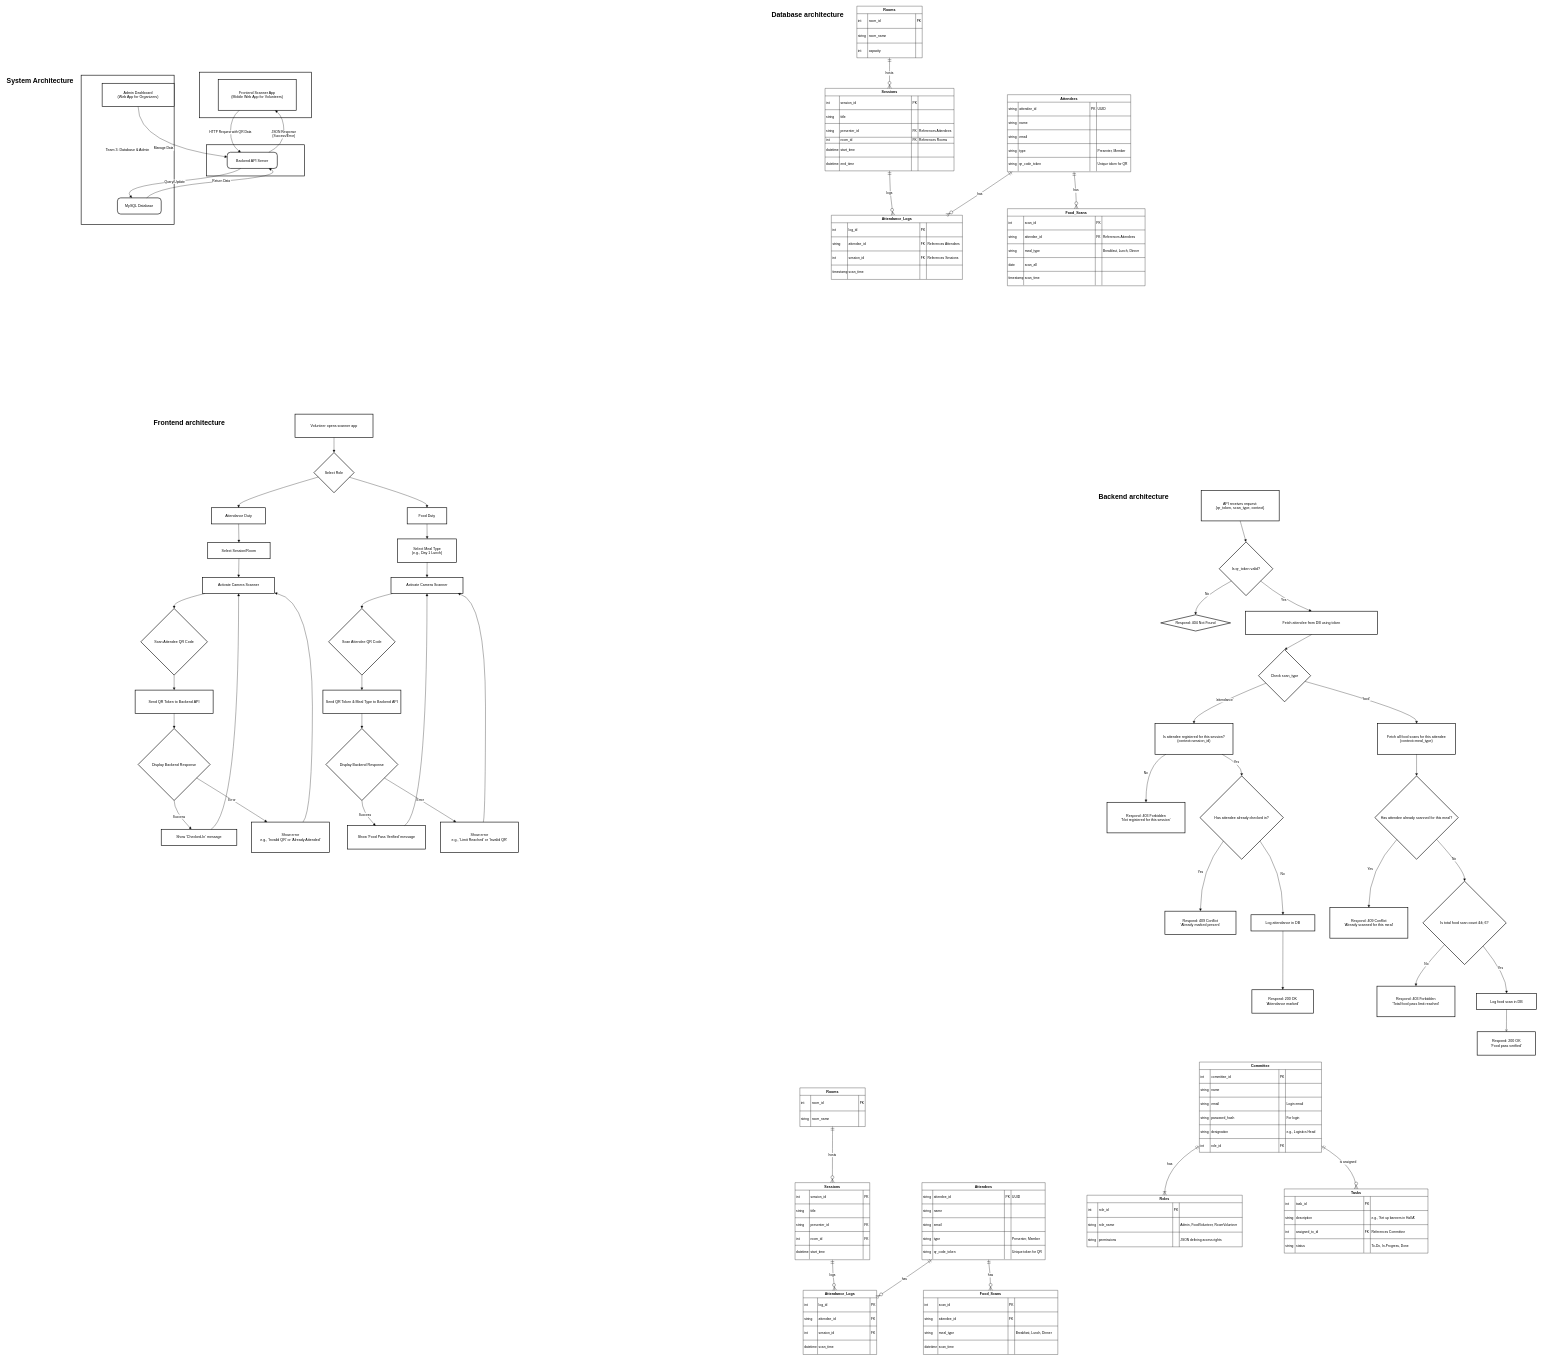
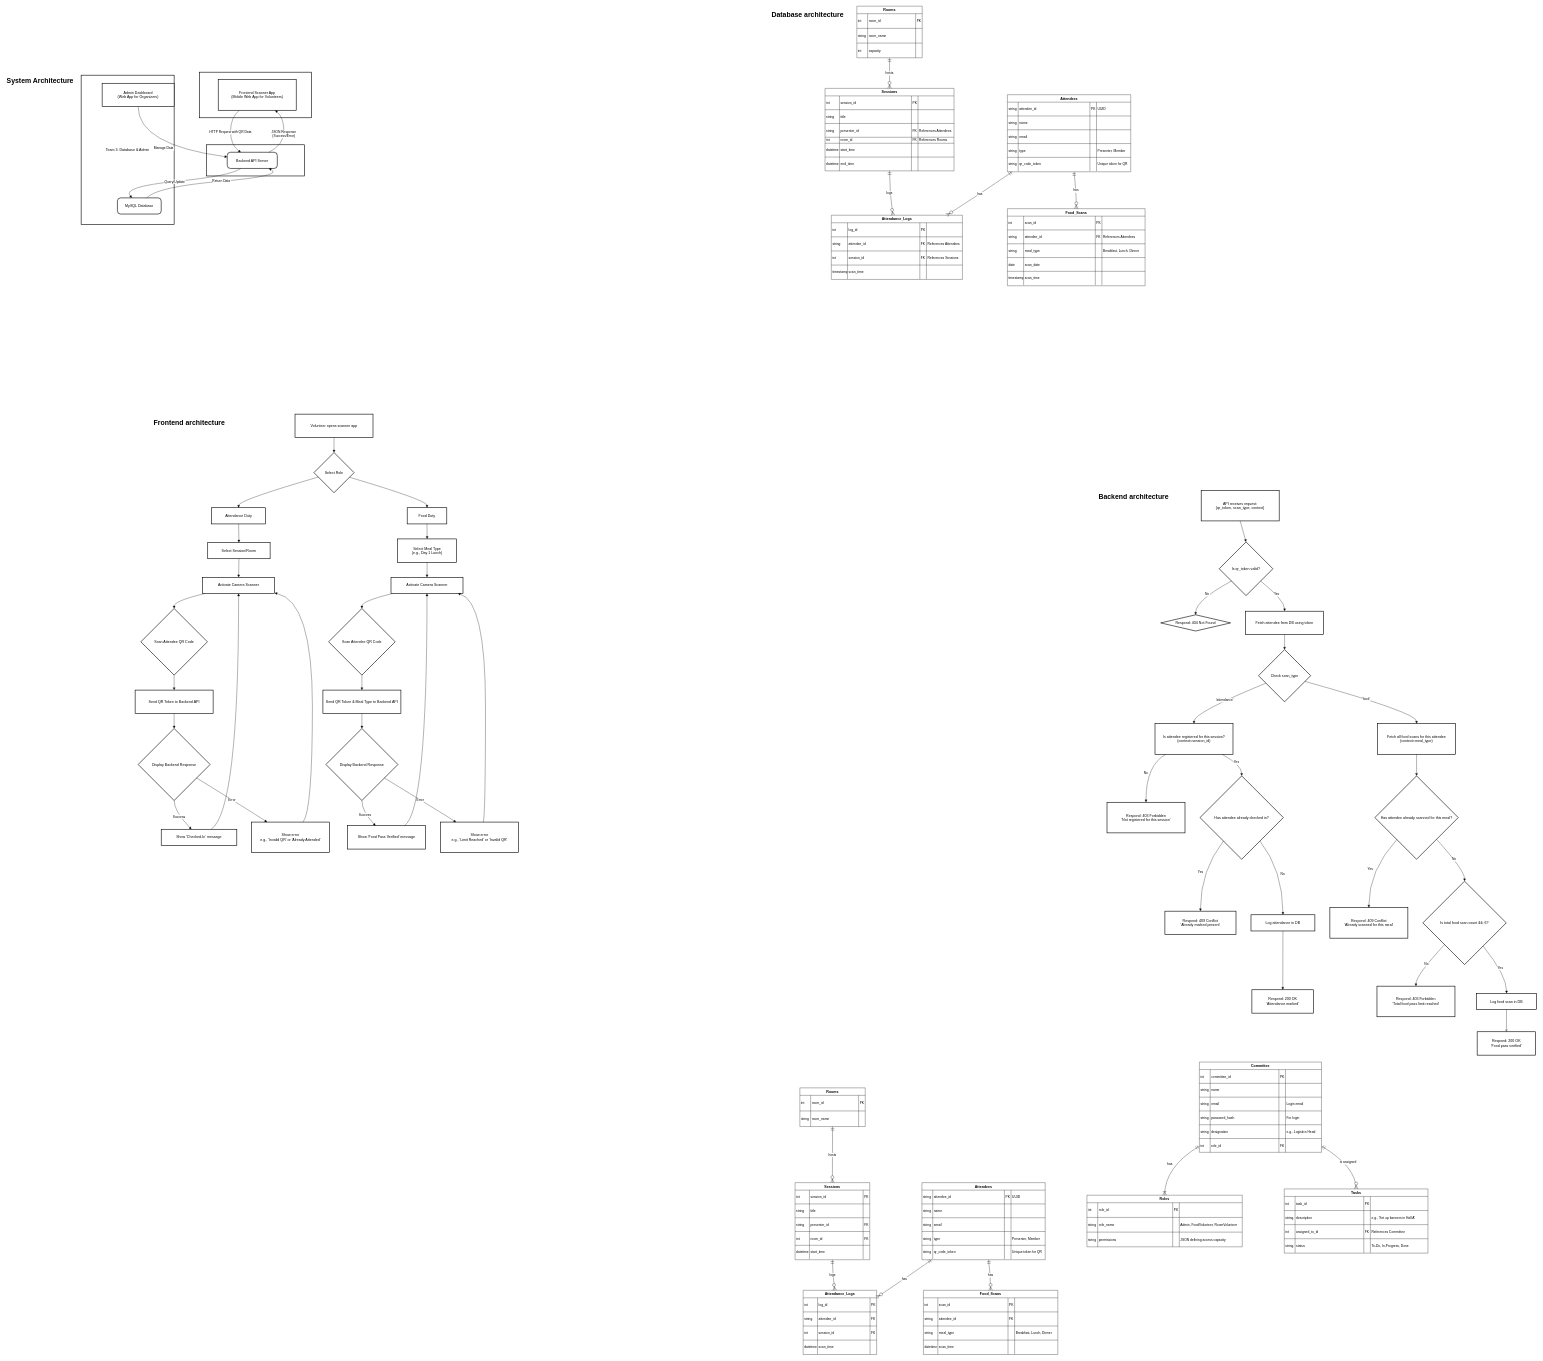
node "scan_all": label "scan_all" -> "scan_date"
node "Fetch attendee from DB using token": size 132x23 -> 78x23
node "JSON defining access rights": label "JSON defining access rights" -> "JSON defining access capacity"
